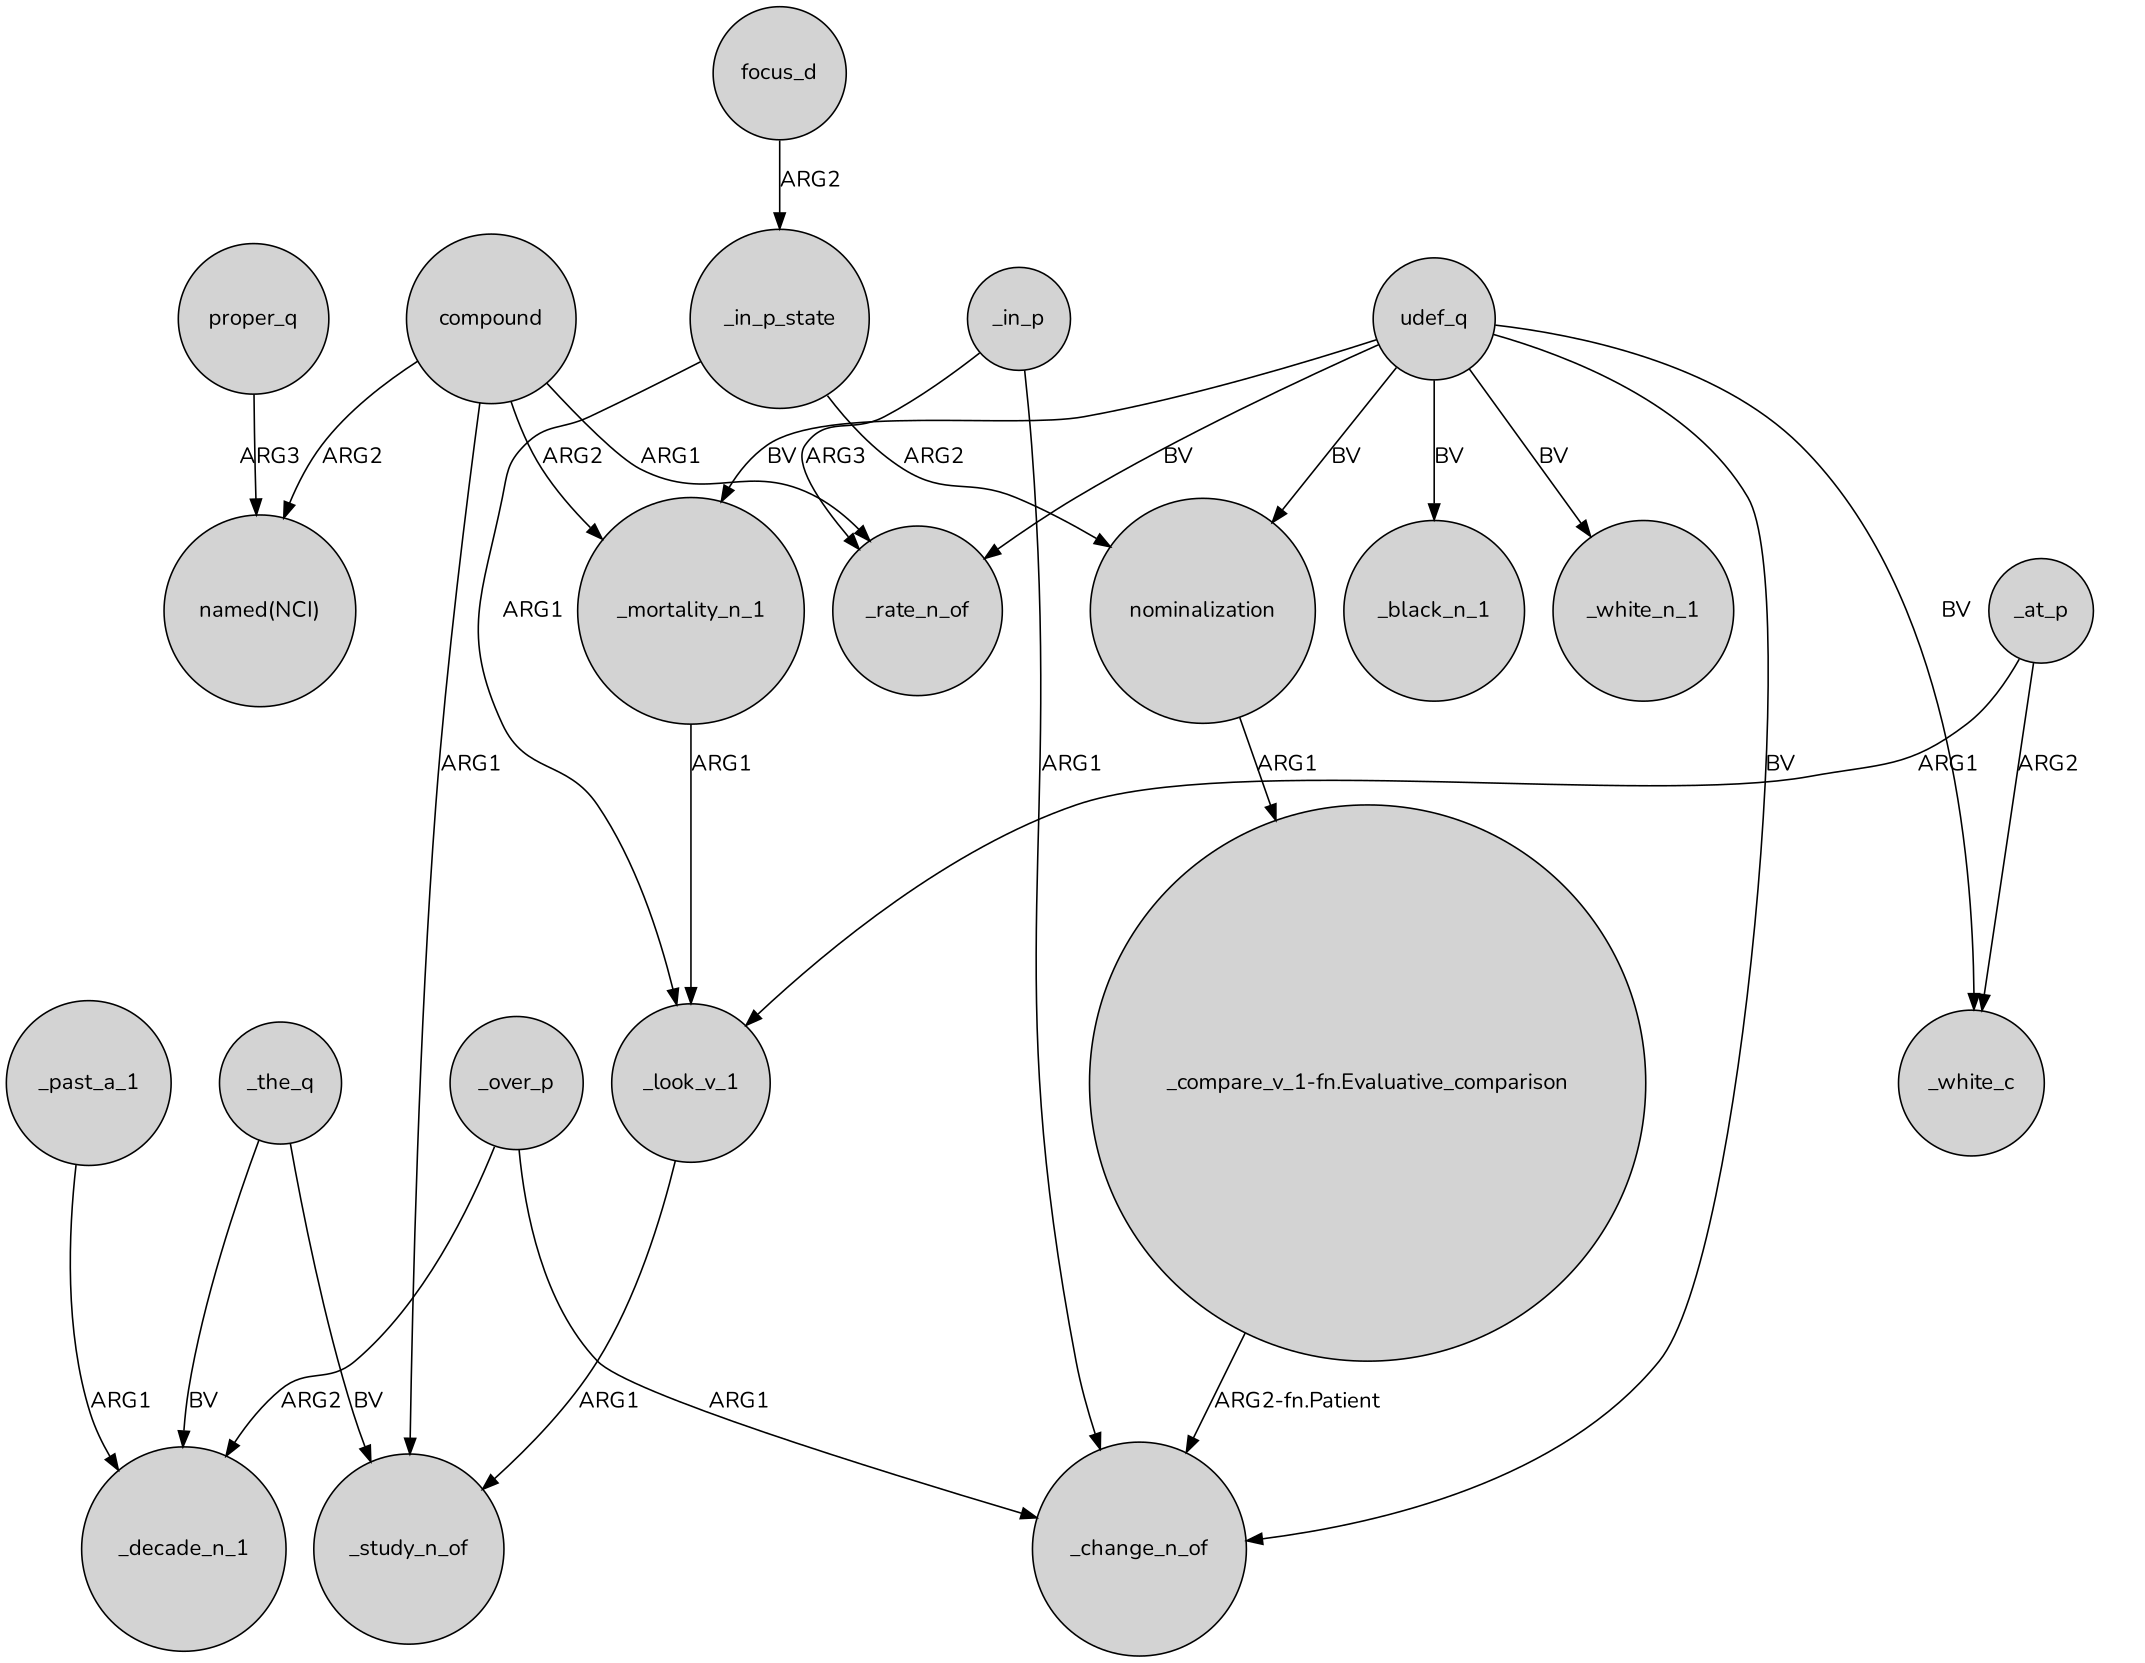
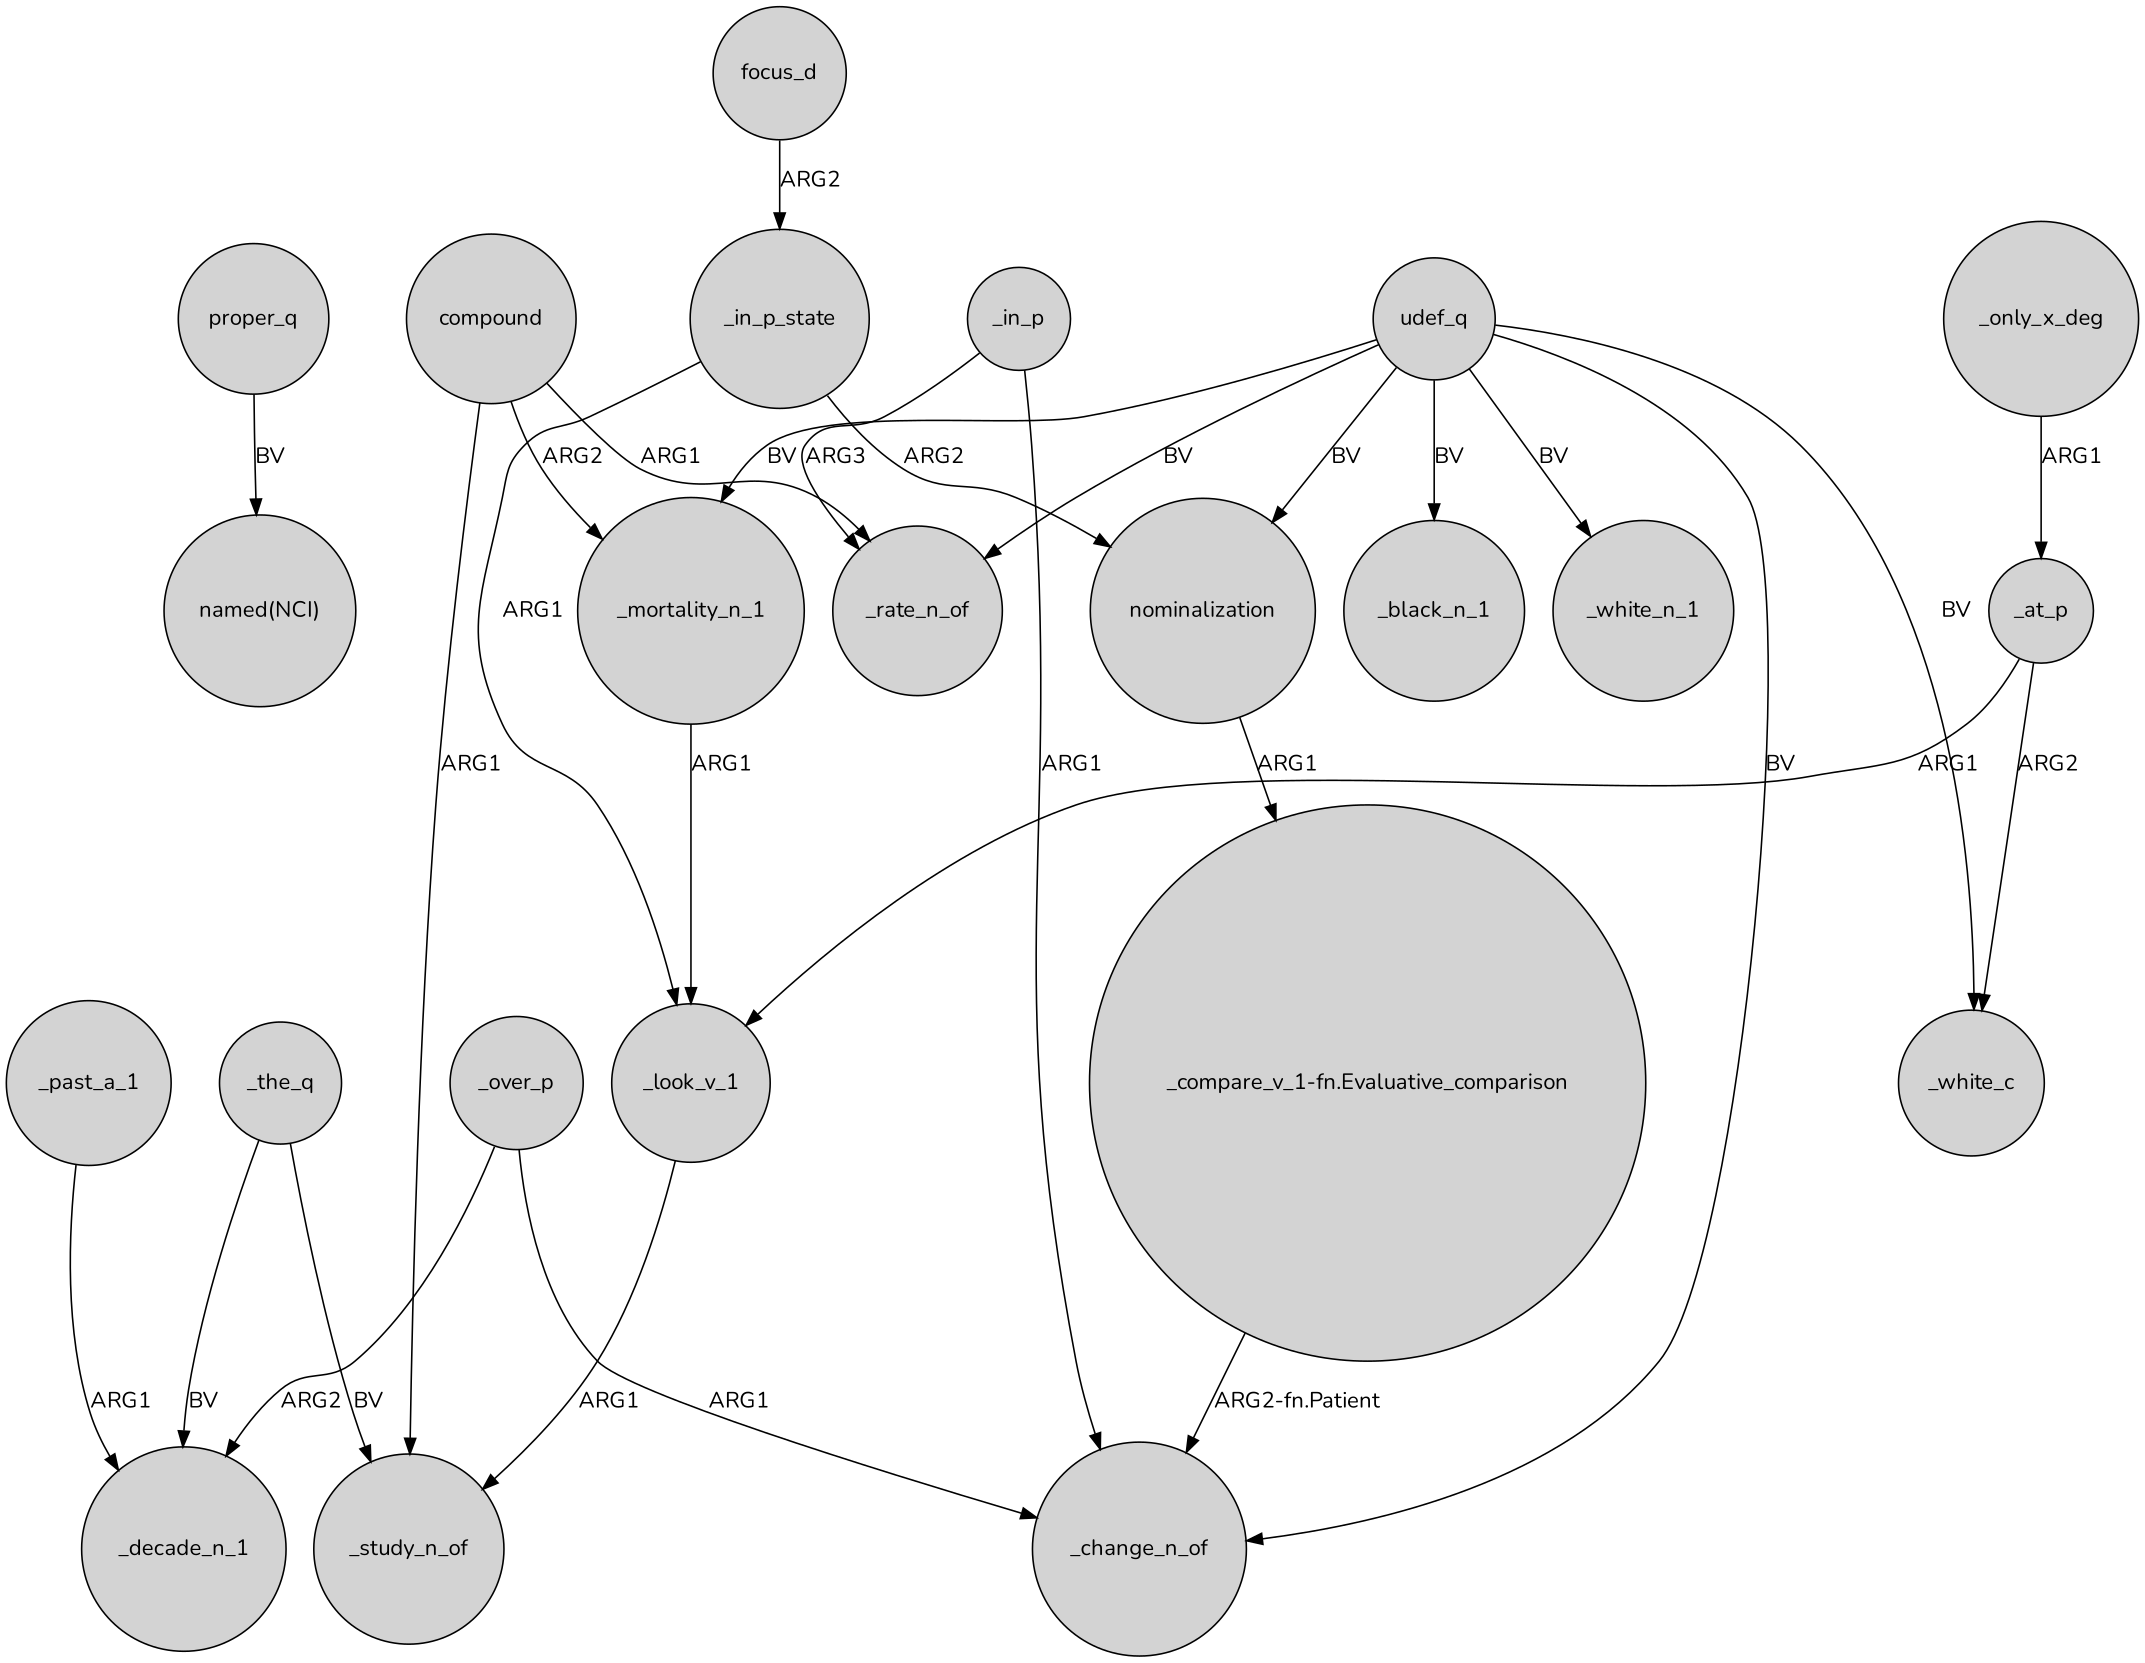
node "_only_x_deg": added
edge "compound" -> "named(NCI)": removed, label "ARG2"
edge "proper_q" -> "named(NCI)": label "ARG3" -> "BV"
